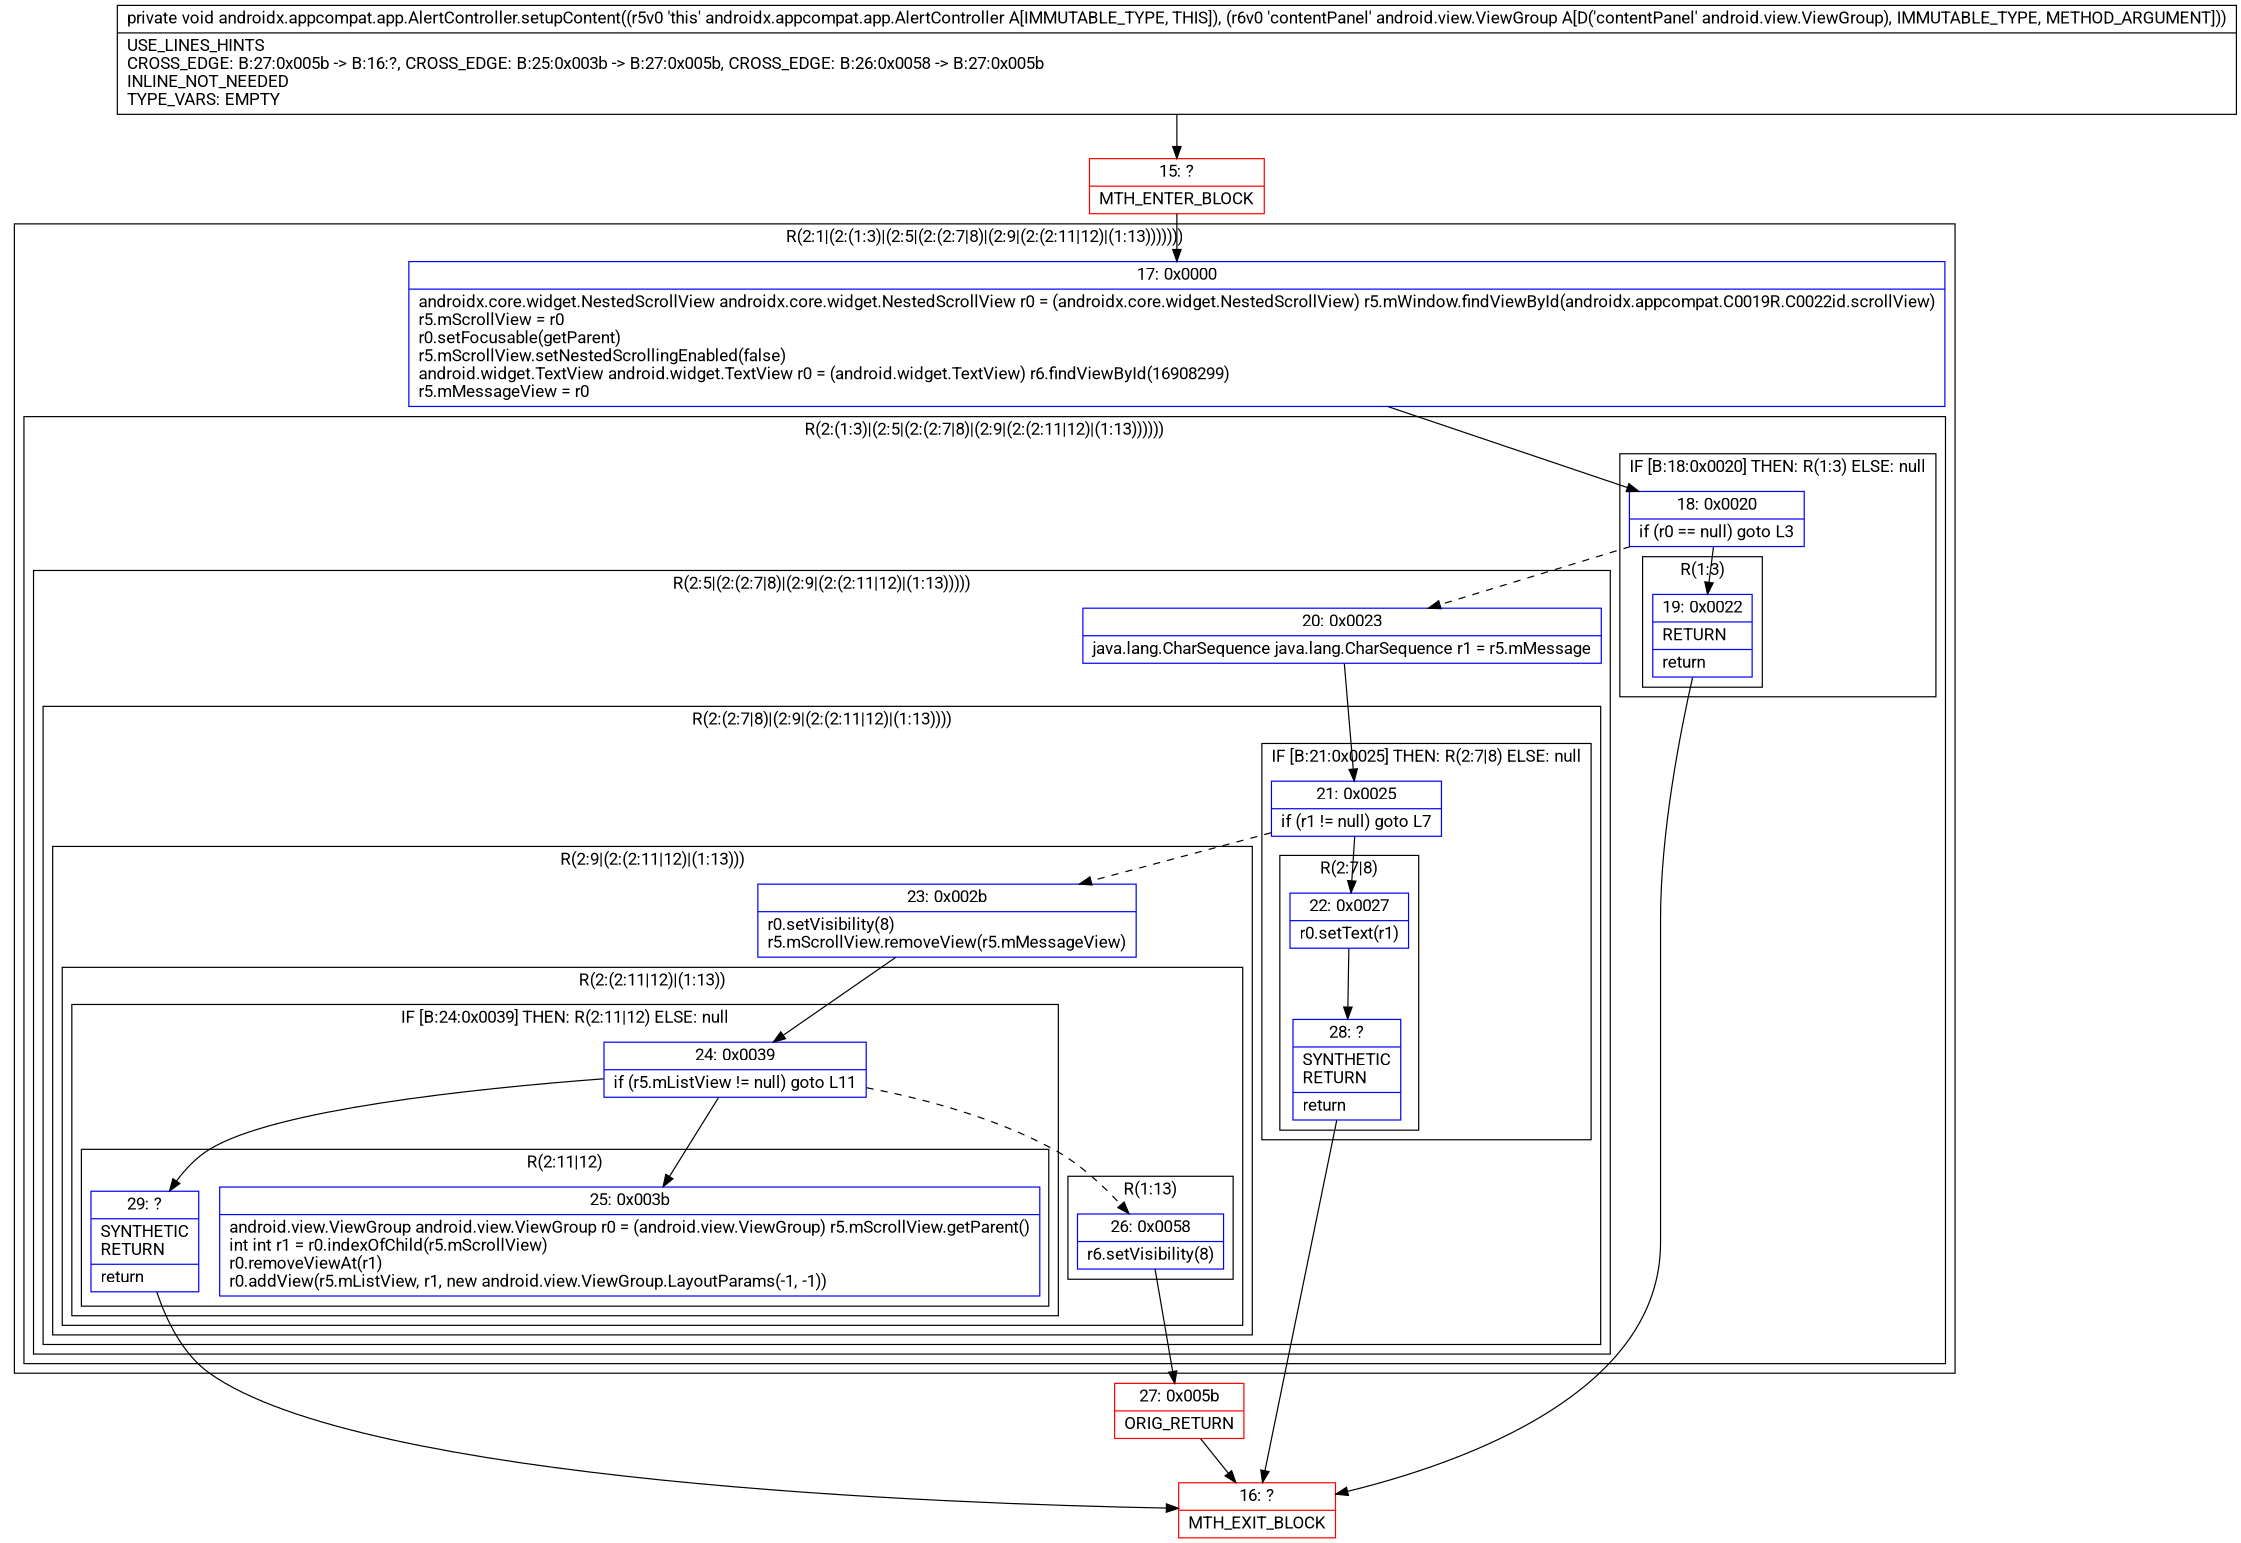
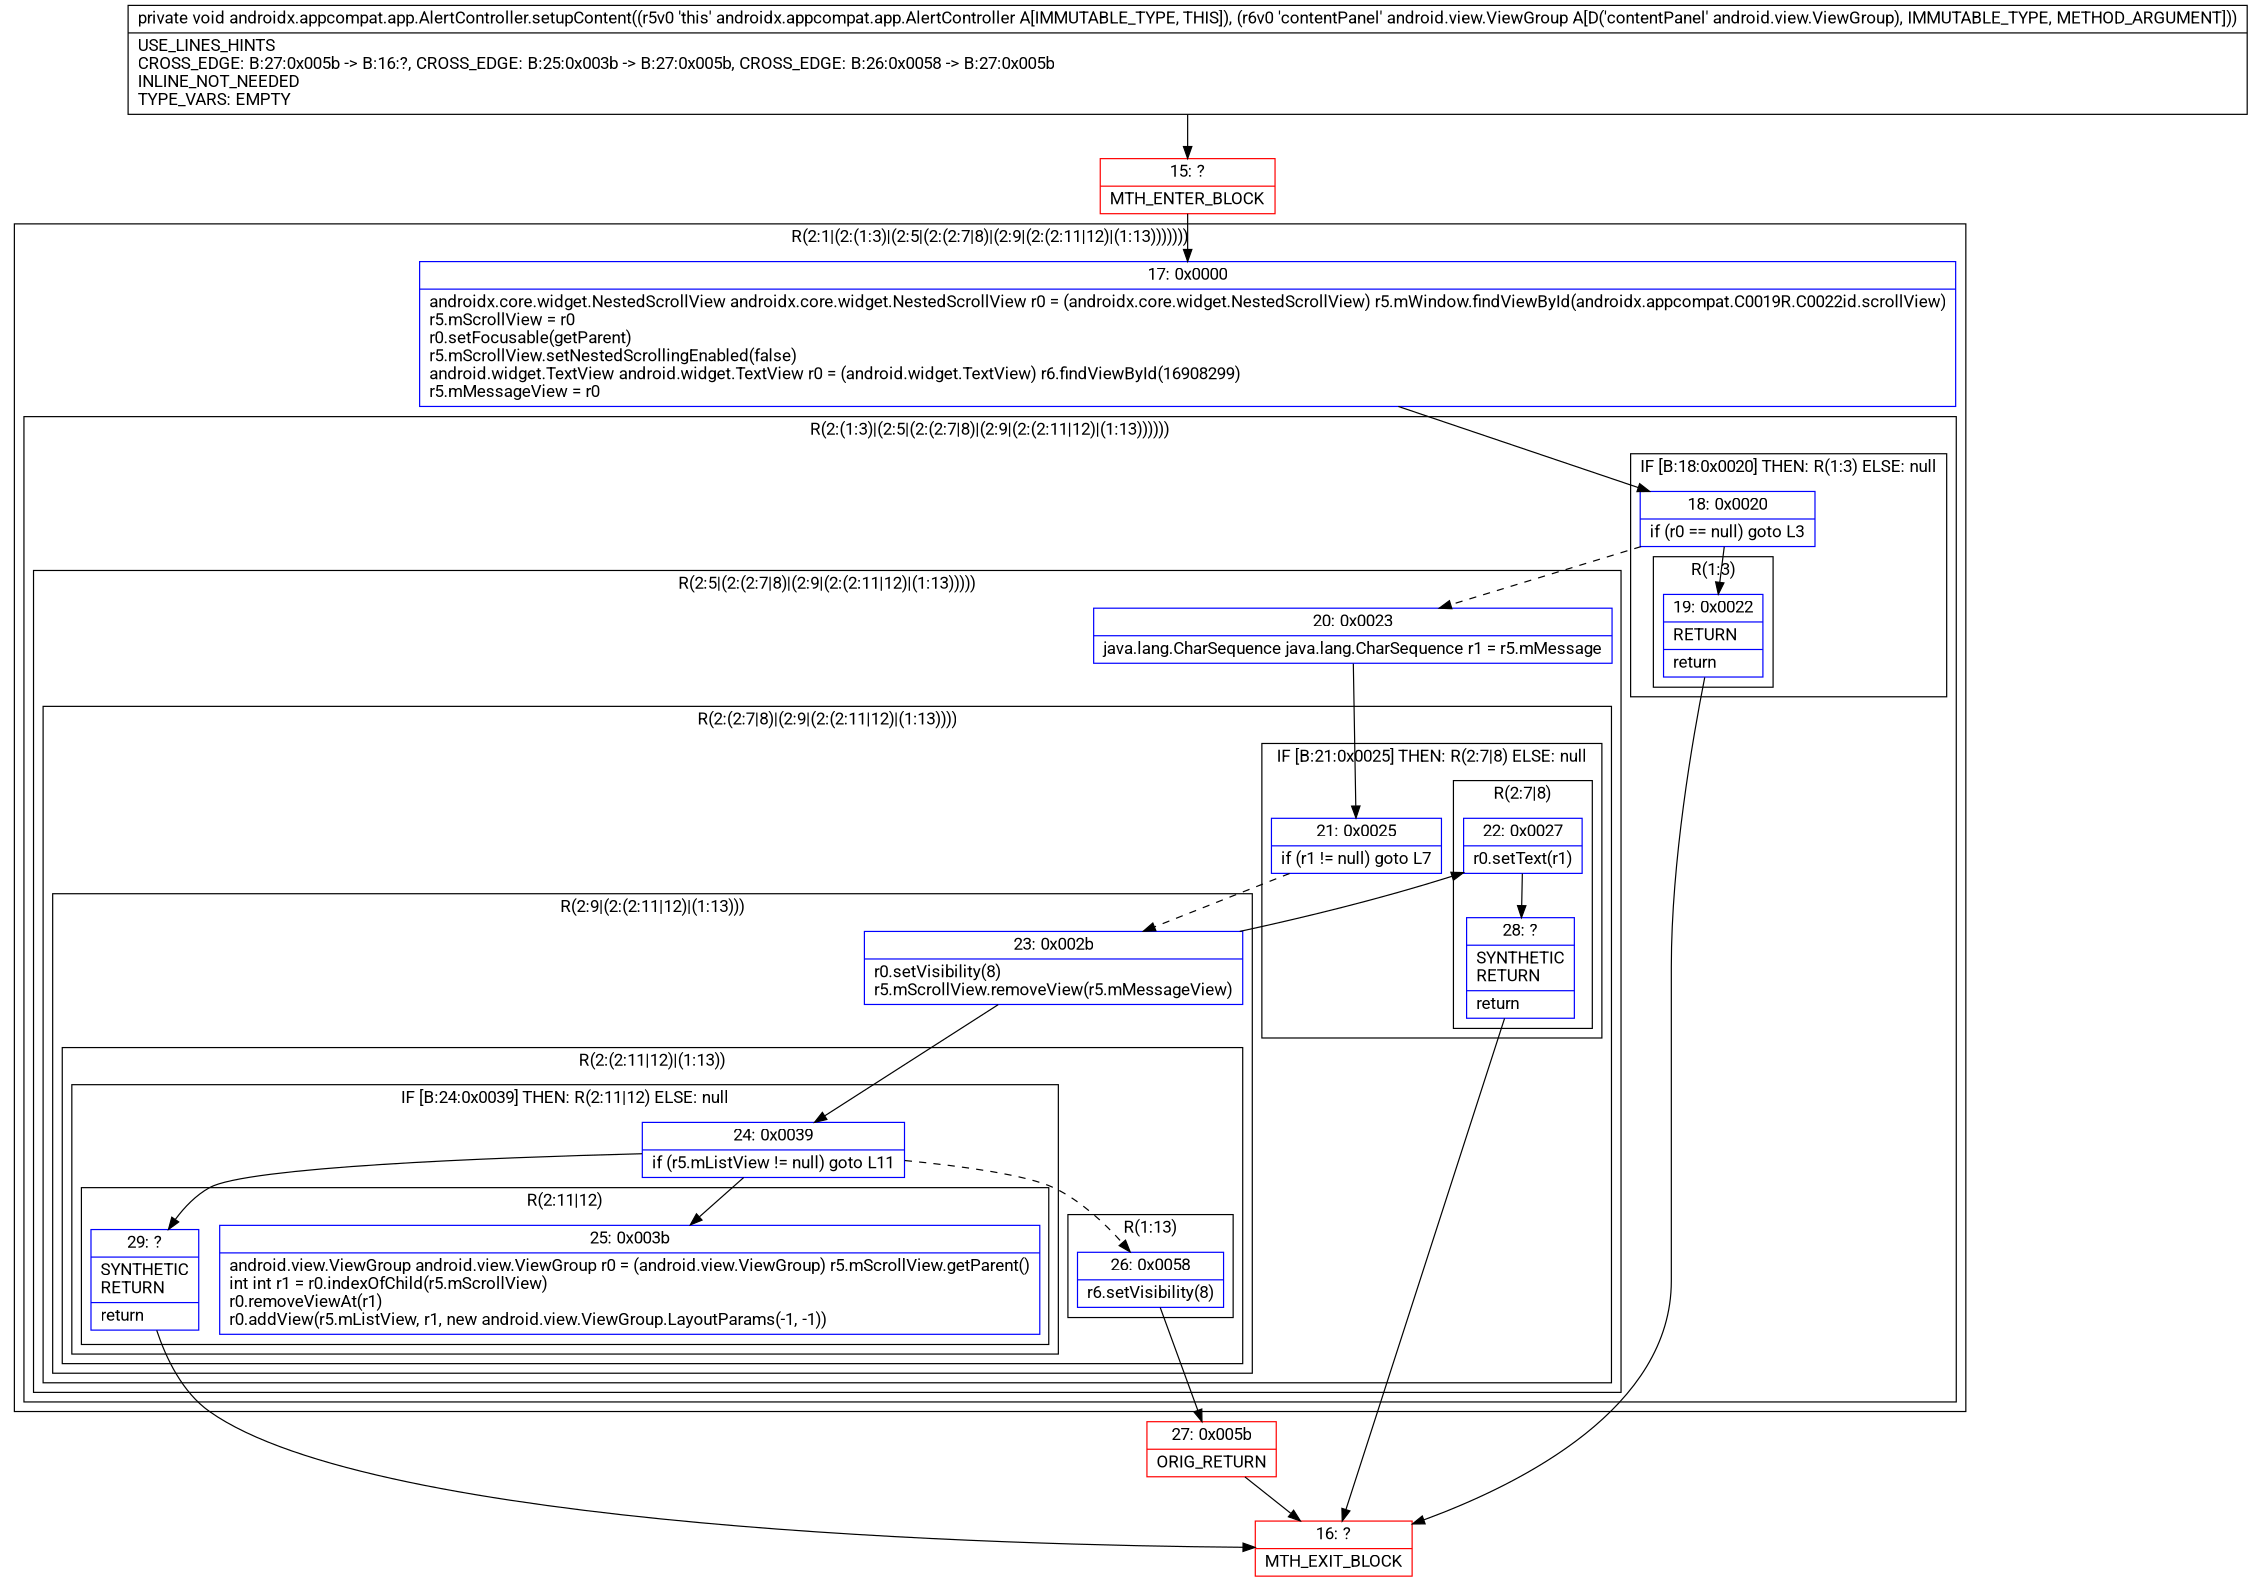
edge "21: 0x0025" -> "22: 0x0027": now "23: 0x002b" -> "22: 0x0027"
